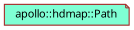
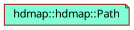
node "apollo::hdmap::Path": label "apollo::hdmap::Path" -> "hdmap::hdmap::Path"
